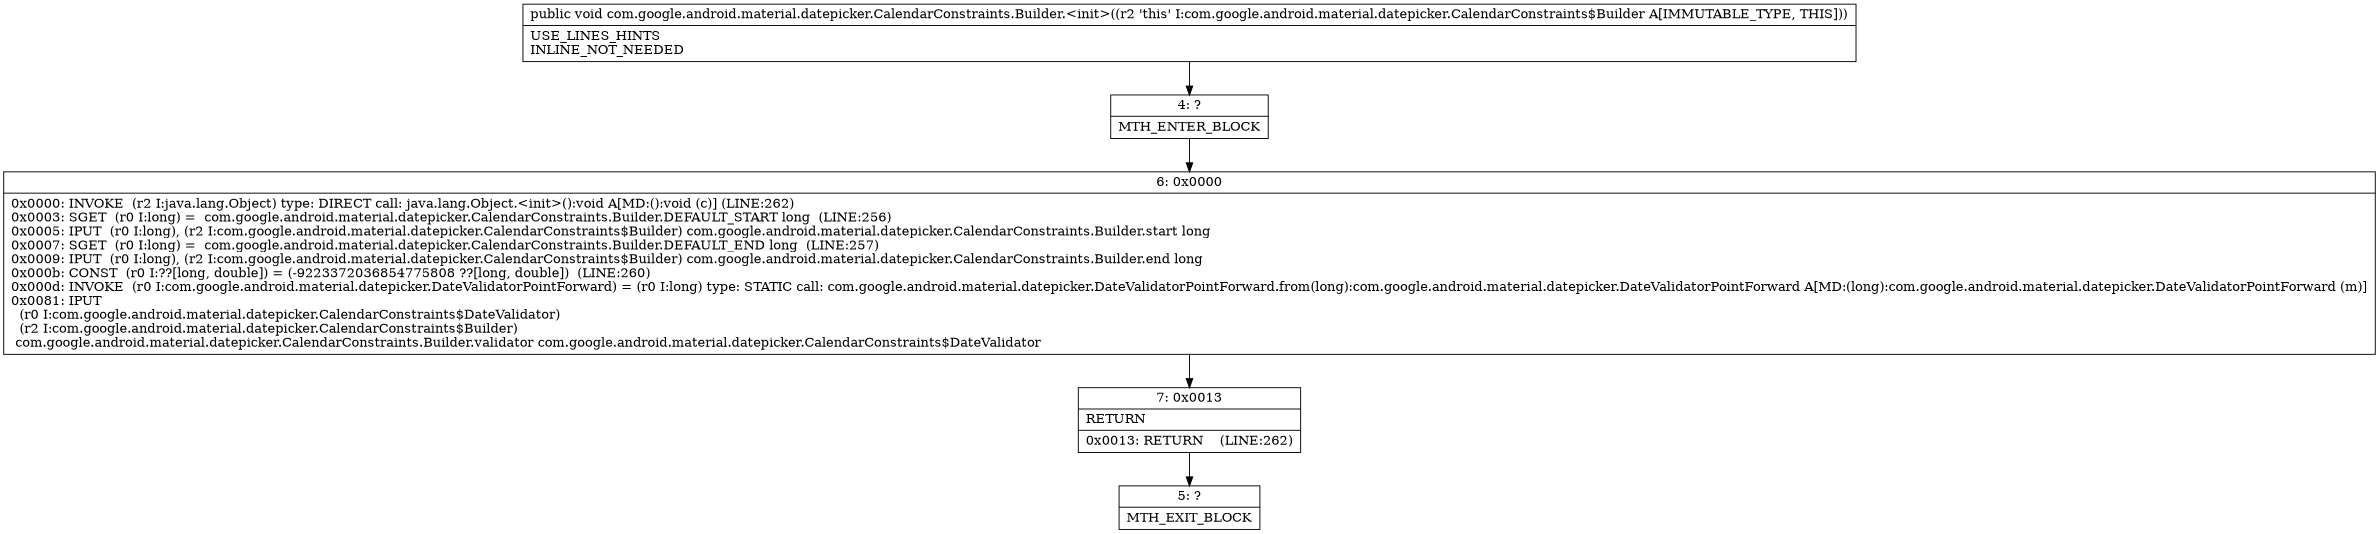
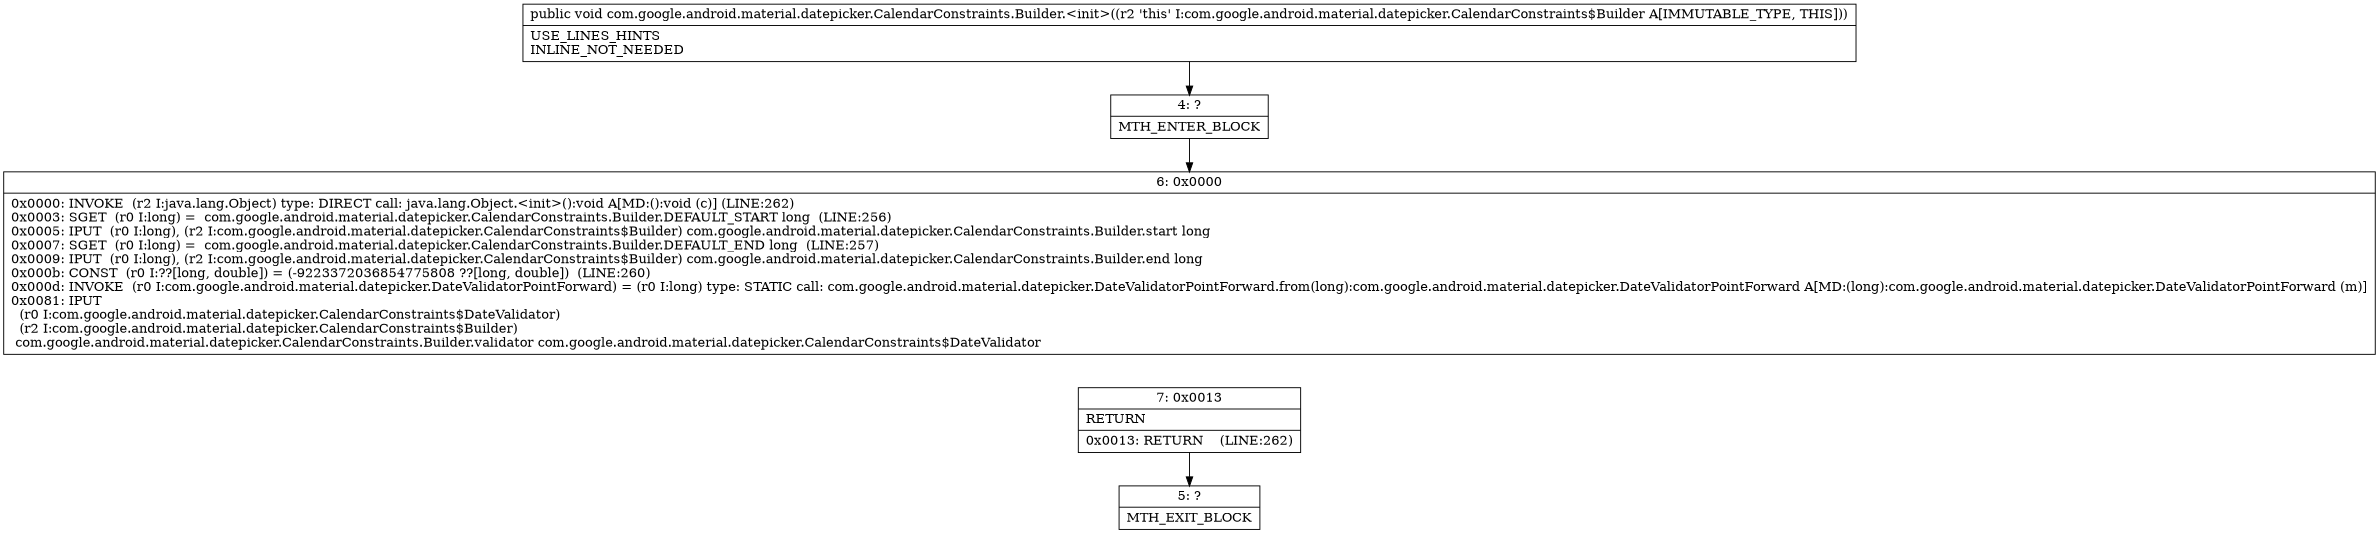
edge "6: 0x0000" -> "7: 0x0013": removed
